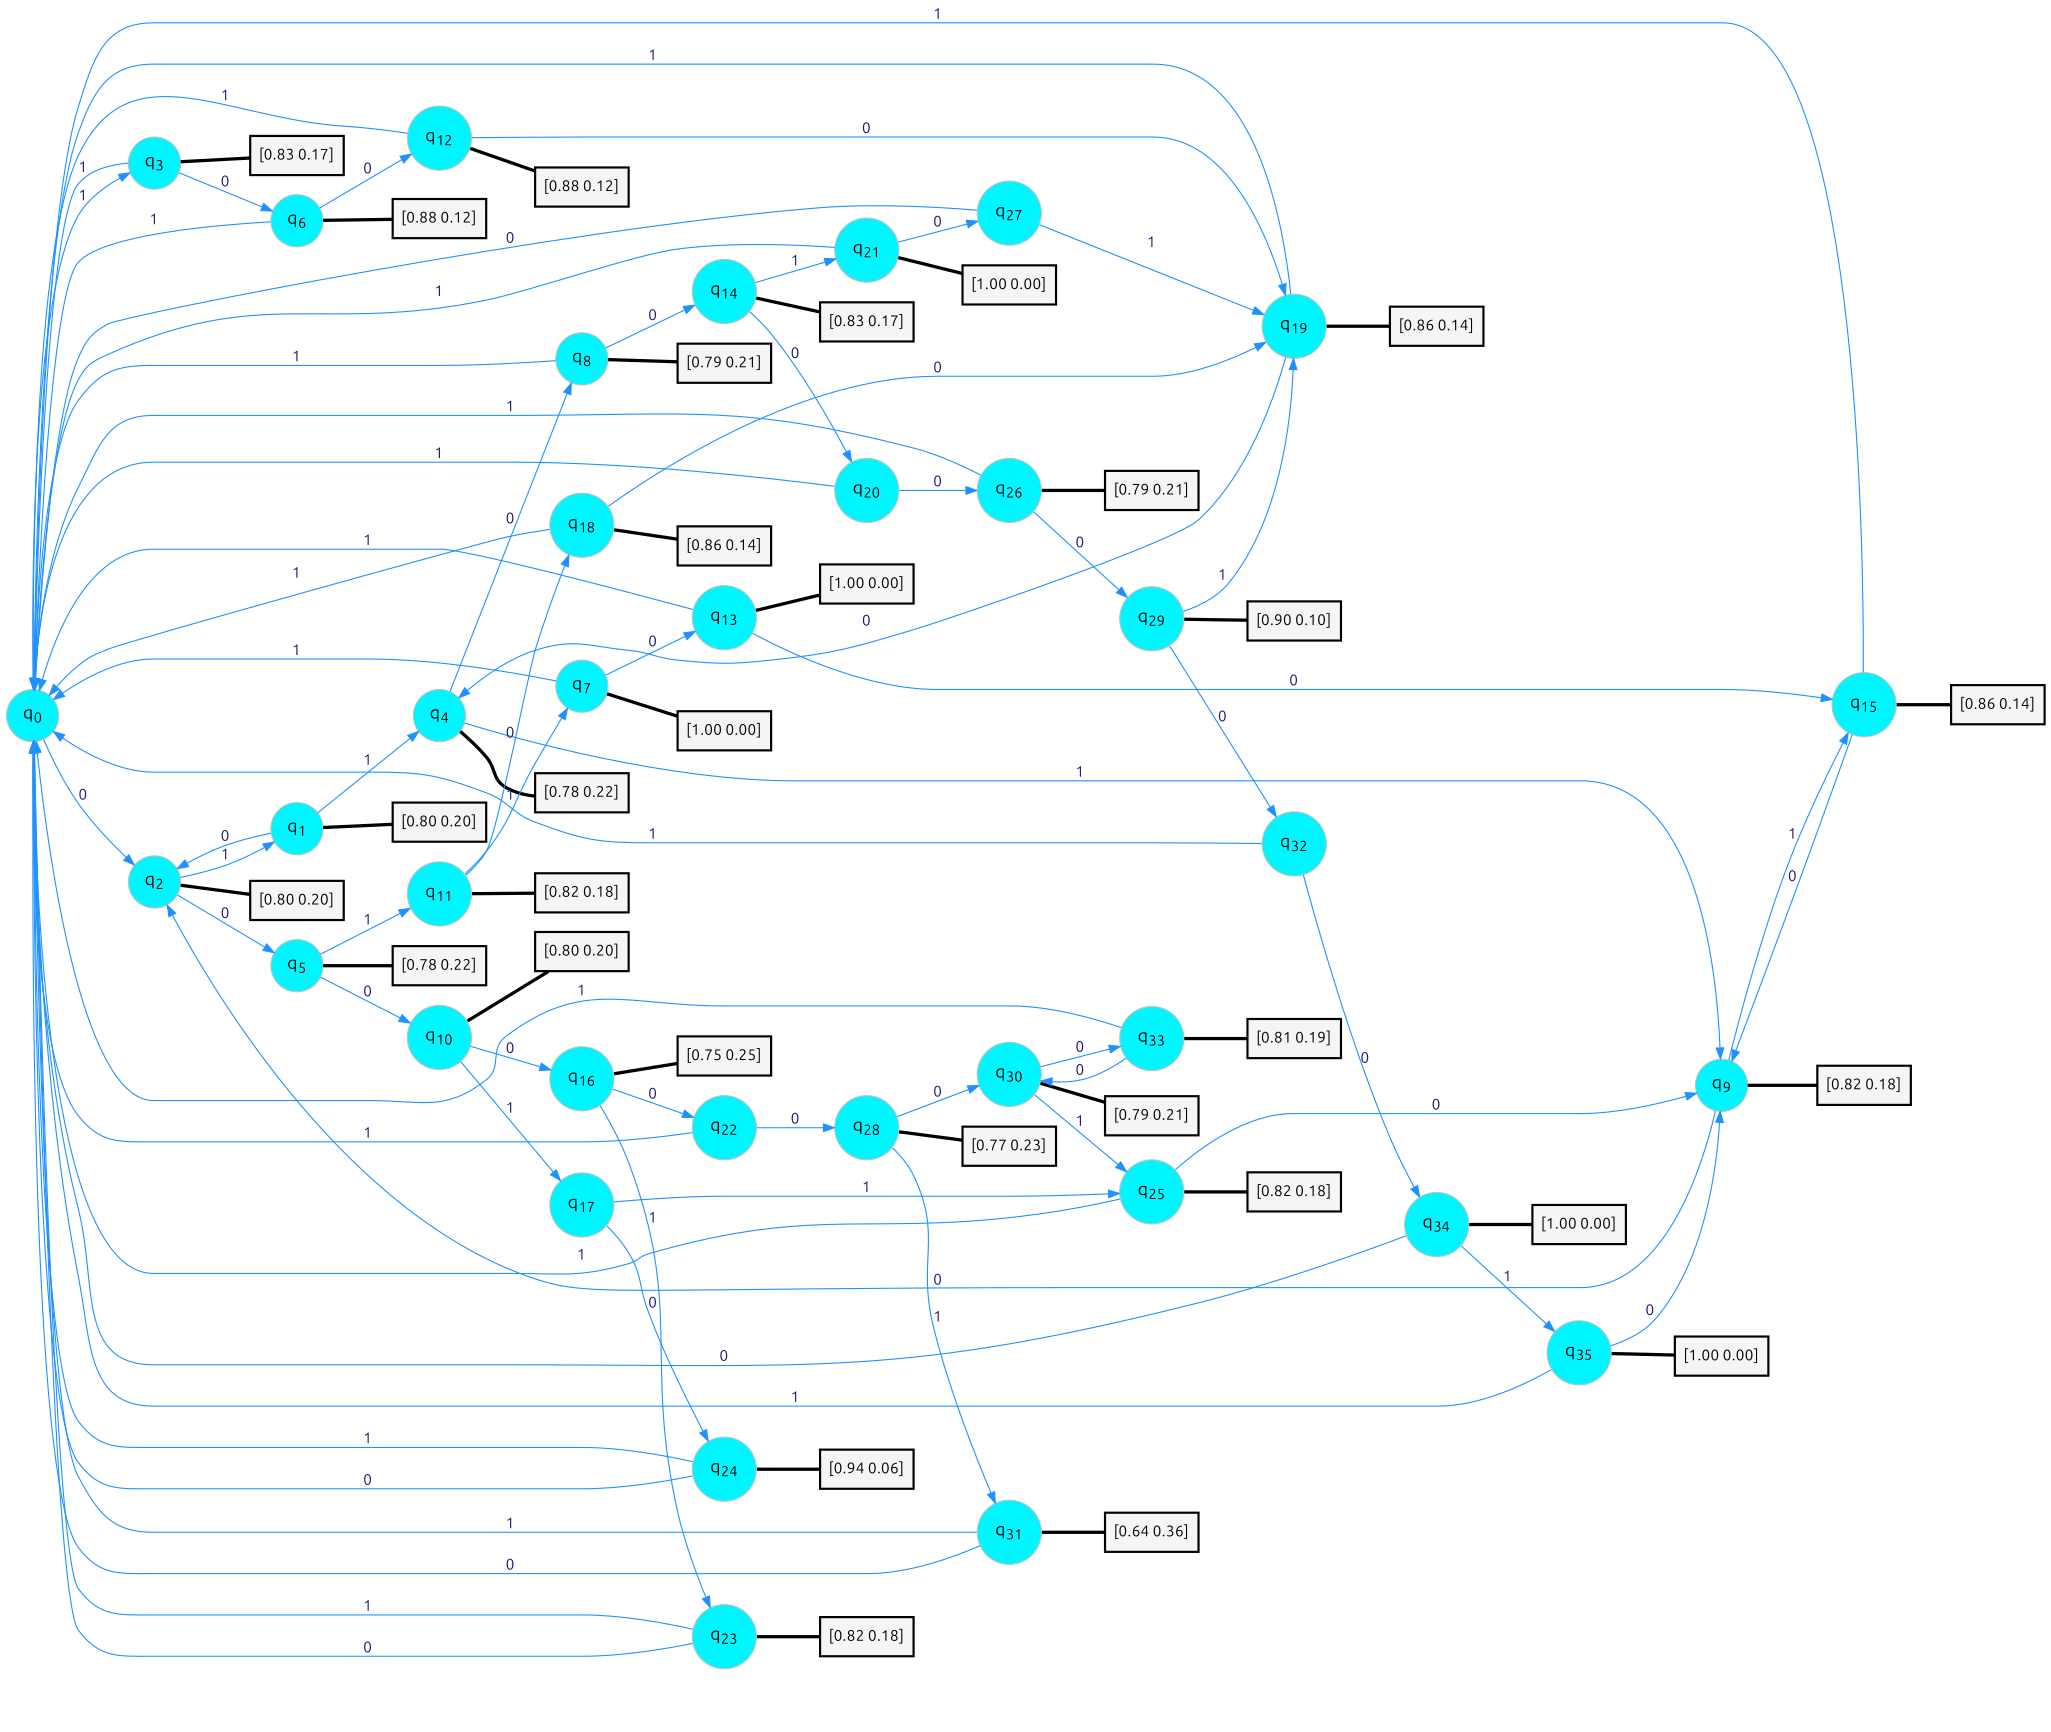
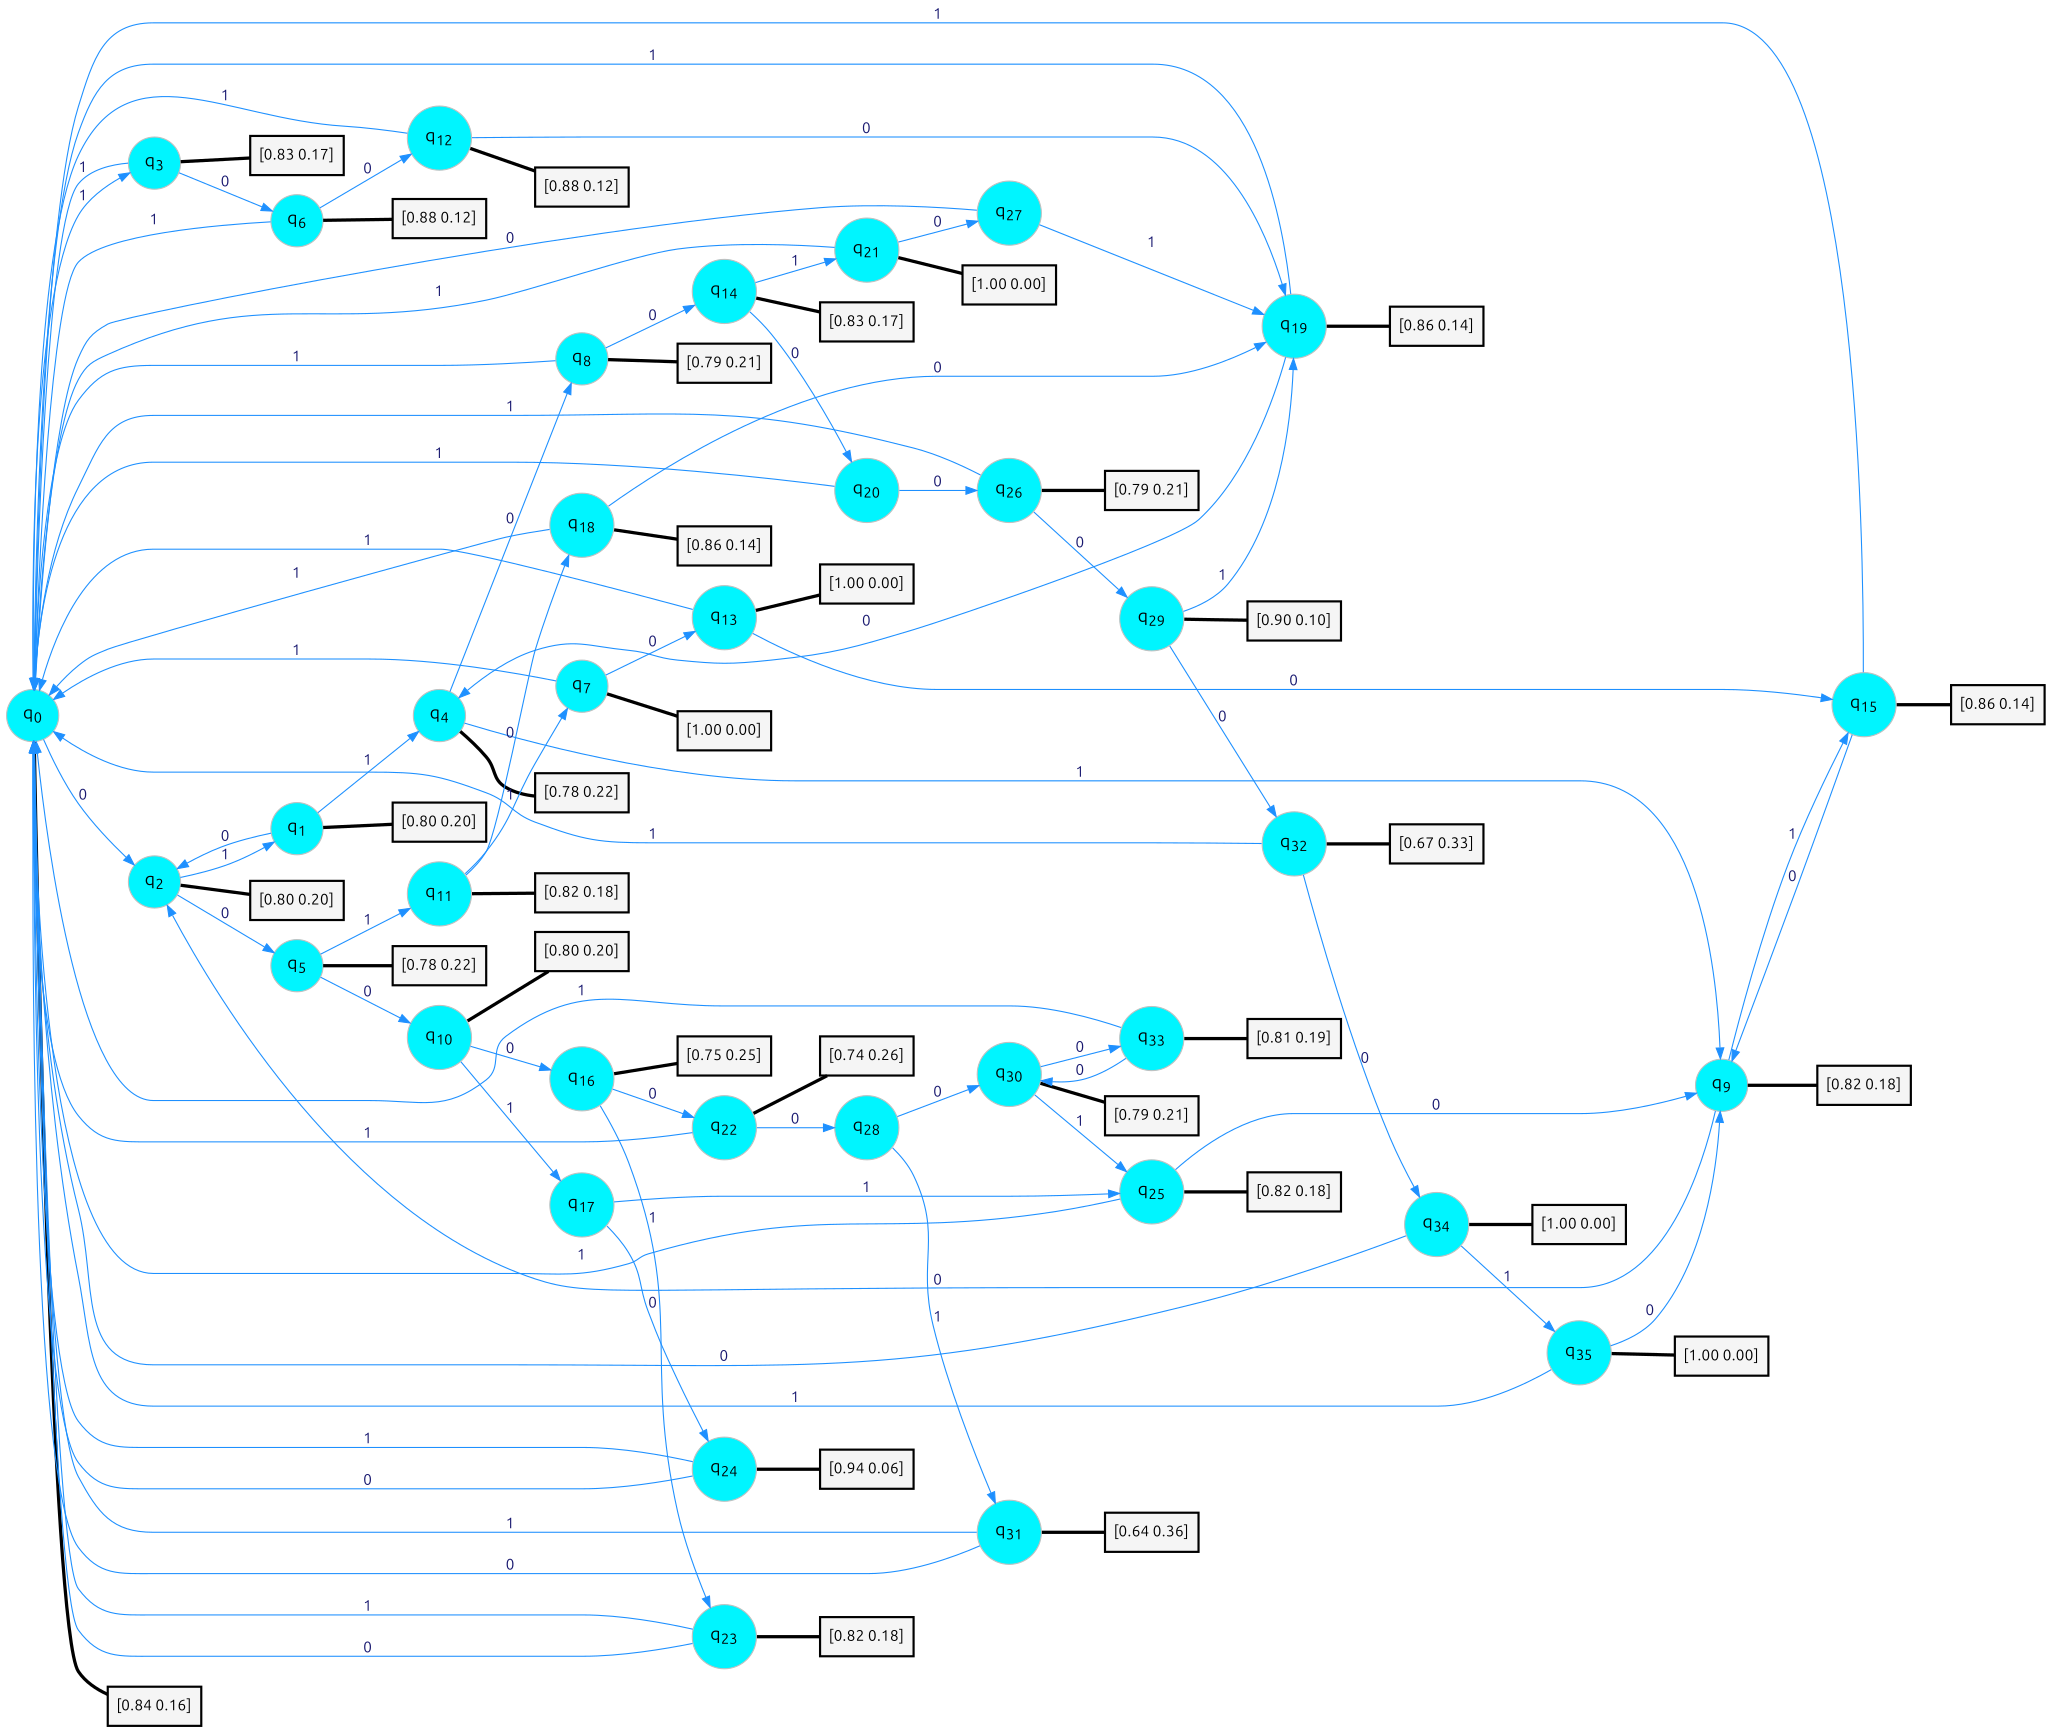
node "[0.67 0.33]": added
node "[0.74 0.26]": added
node "[0.77 0.23]": removed
node "[0.84 0.16]": added
